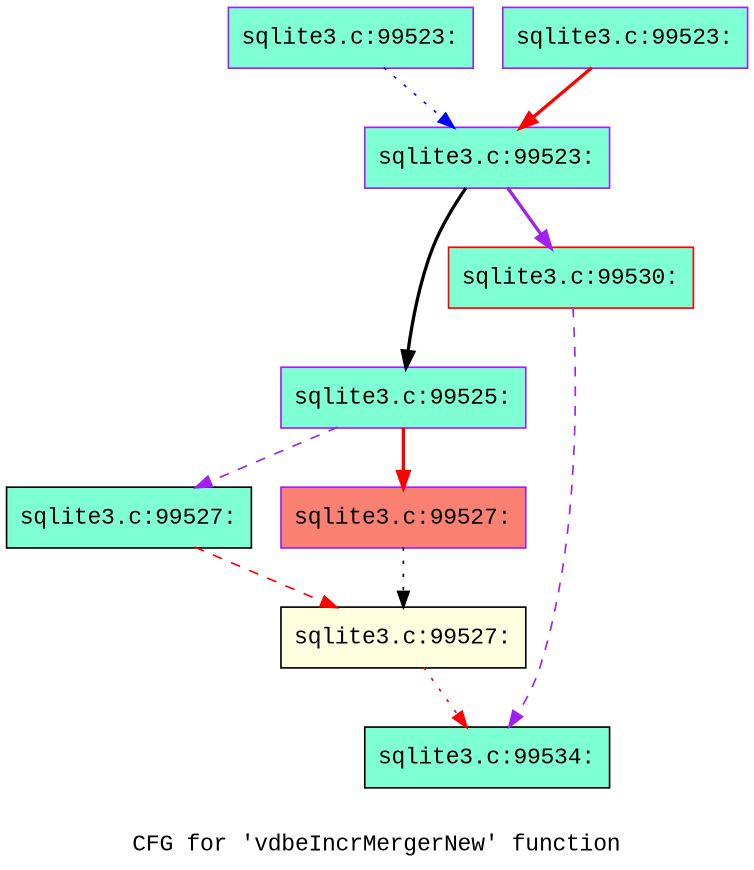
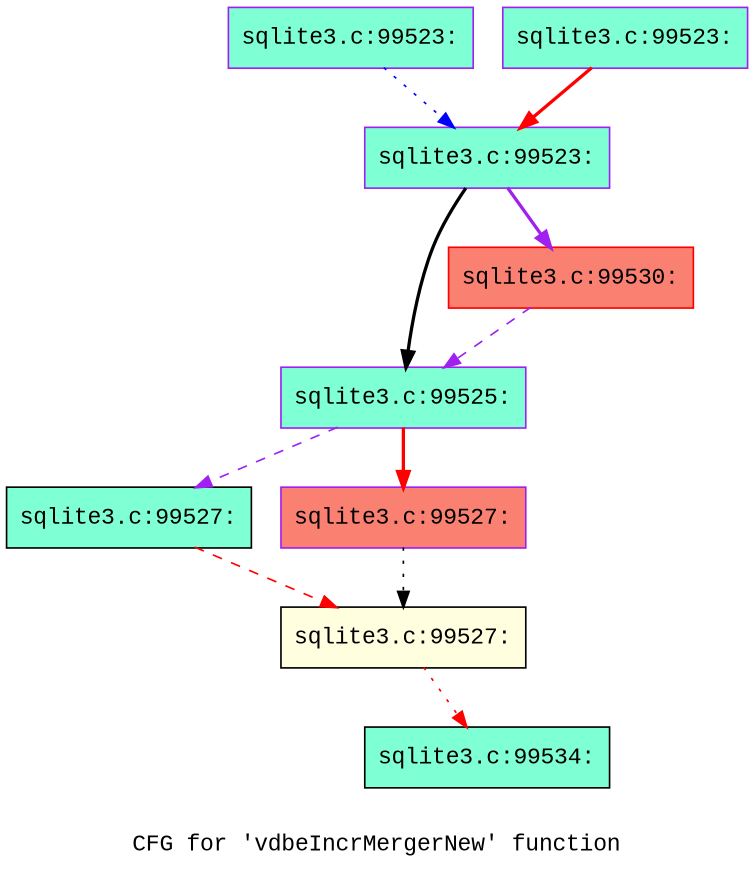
node "sqlite3.c:99530:": fillcolor aquamarine -> salmon
edge "sqlite3.c:99530:" -> "sqlite3.c:99534:": now "sqlite3.c:99530:" -> "sqlite3.c:99525:"
